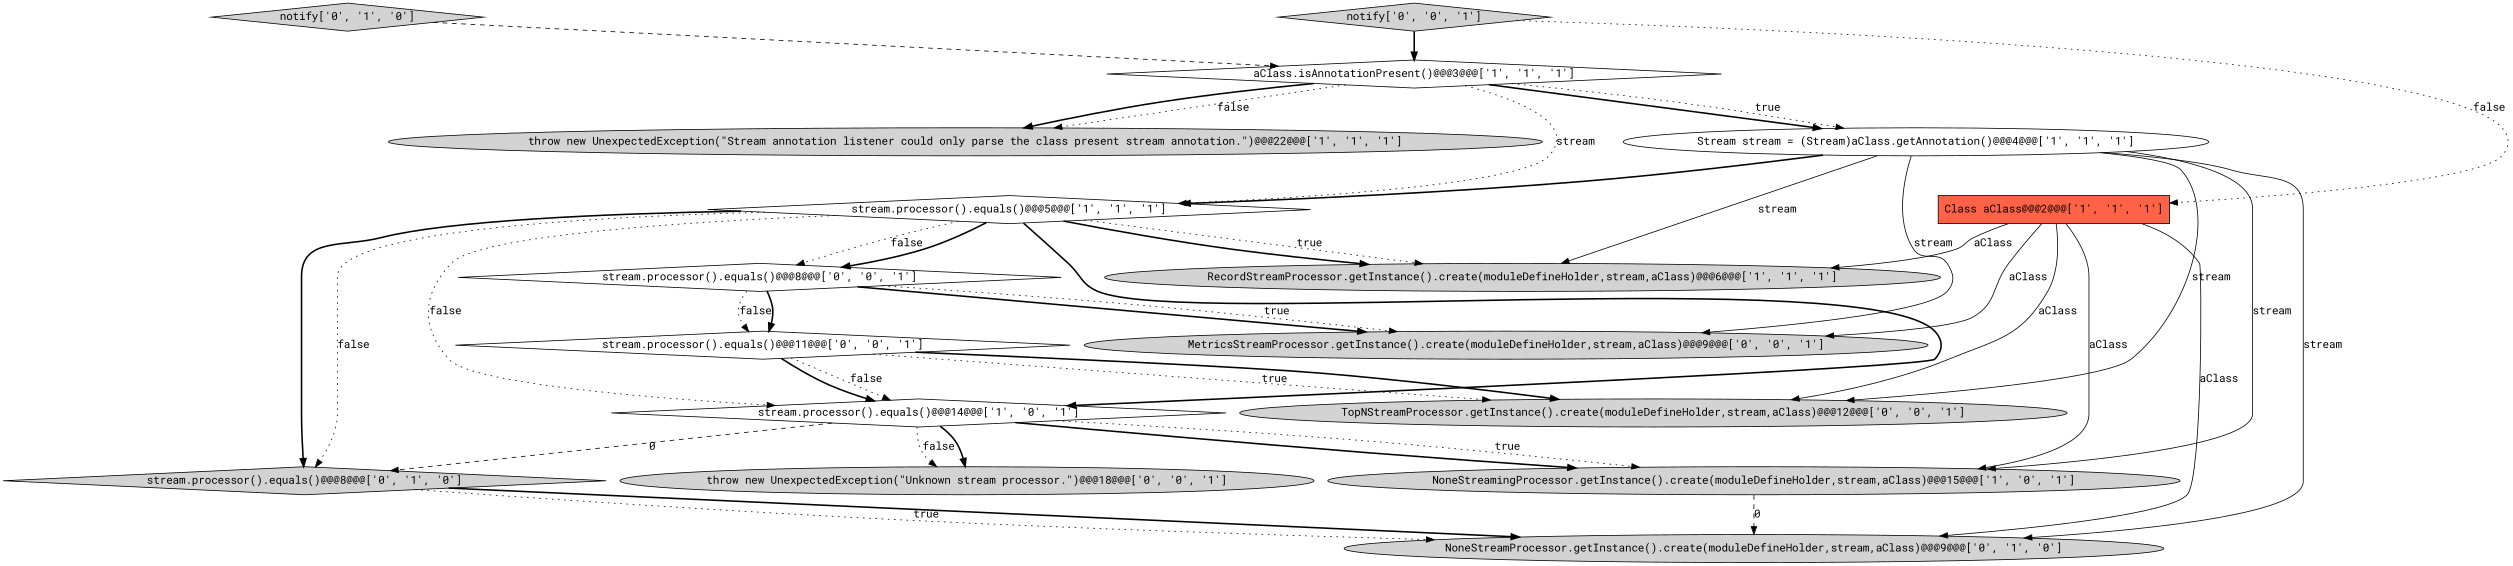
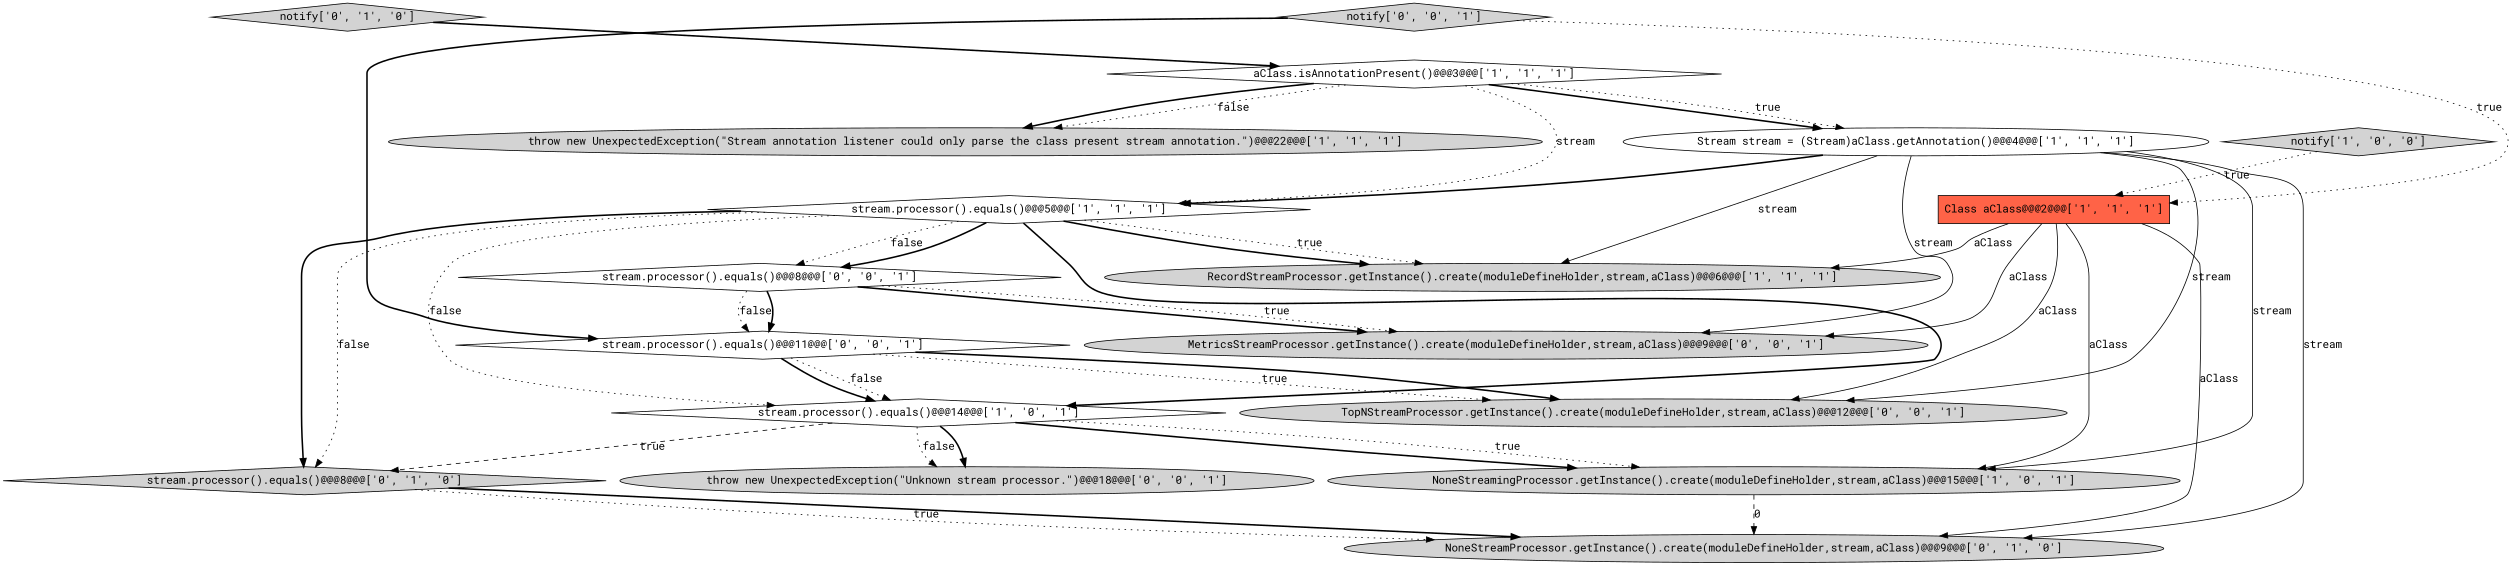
edge "notify['0', '0', '1']" -> "aClass.isAnnotationPresent()@@@3@@@['1', '1', '1']": now "notify['0', '0', '1']" -> "stream.processor().equals()@@@11@@@['0', '0', '1']"
edge "notify['0', '1', '0']" -> "aClass.isAnnotationPresent()@@@3@@@['1', '1', '1']": style dashed -> bold
edge "notify['0', '0', '1']" -> "Class aClass@@@2@@@['1', '1', '1']": label "false" -> "true"
node "notify['1', '0', '0']": added
edge "stream.processor().equals()@@@14@@@['1', '0', '1']" -> "stream.processor().equals()@@@8@@@['0', '1', '0']": label "0" -> "true"
